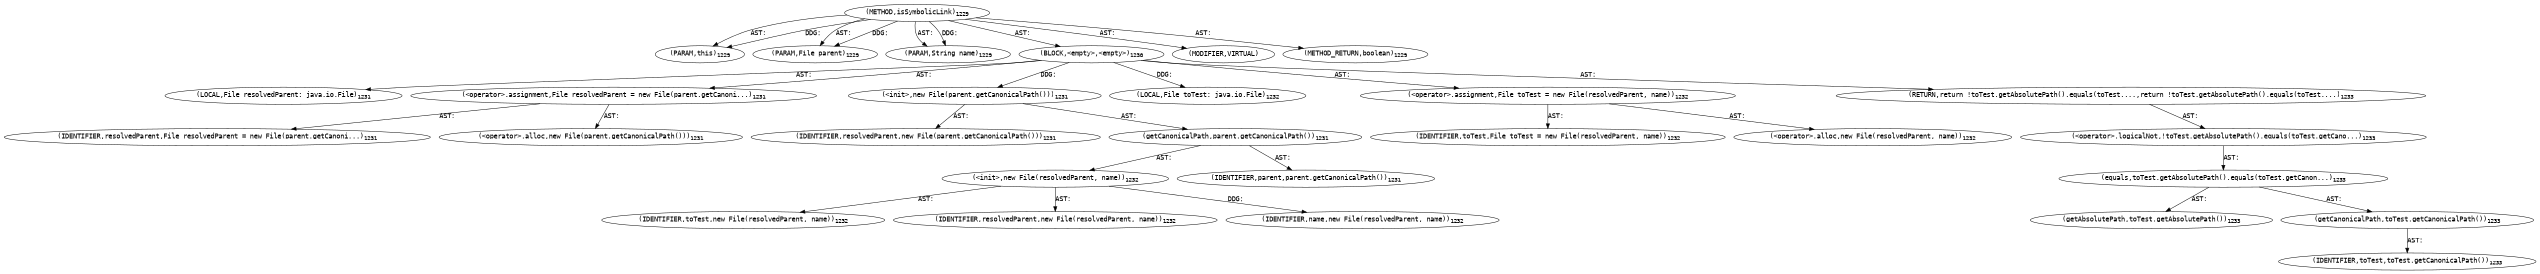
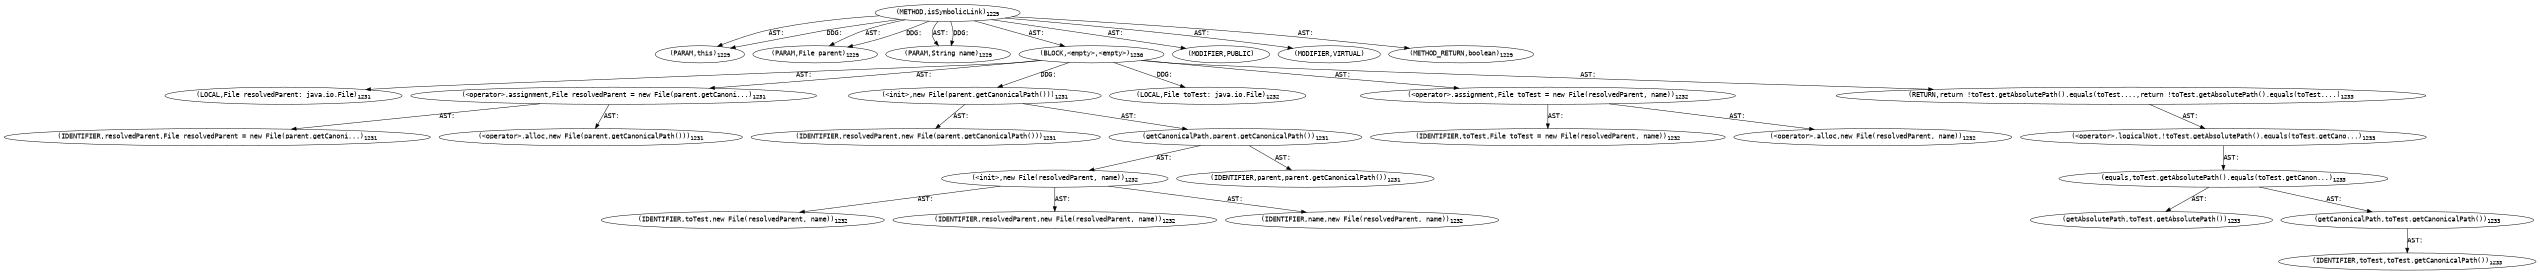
node "(MODIFIER,PUBLIC)": added
edge "(<init>,new File(resolvedParent, name))" -> "(IDENTIFIER,name,new File(resolvedParent, name))": label "DDG: " -> "AST: "
